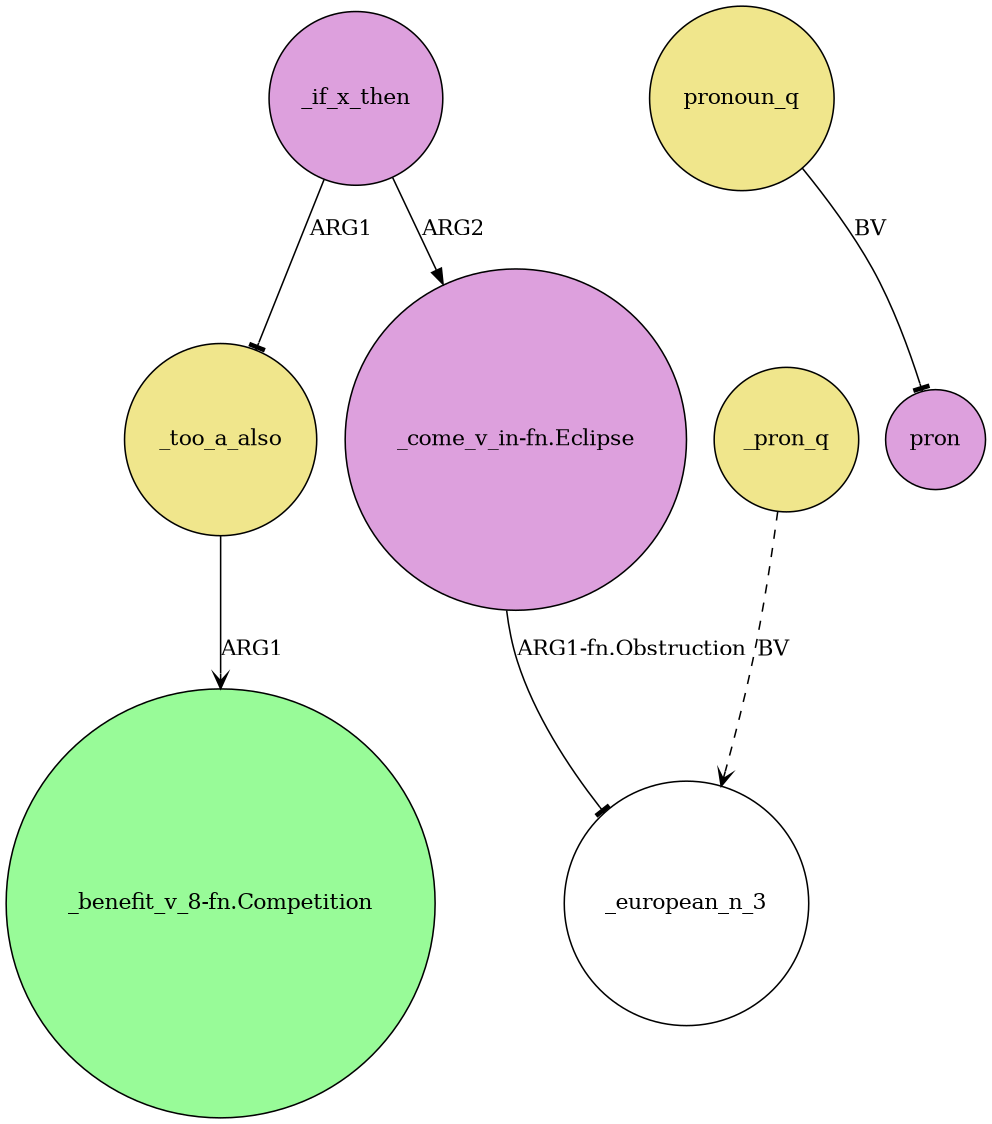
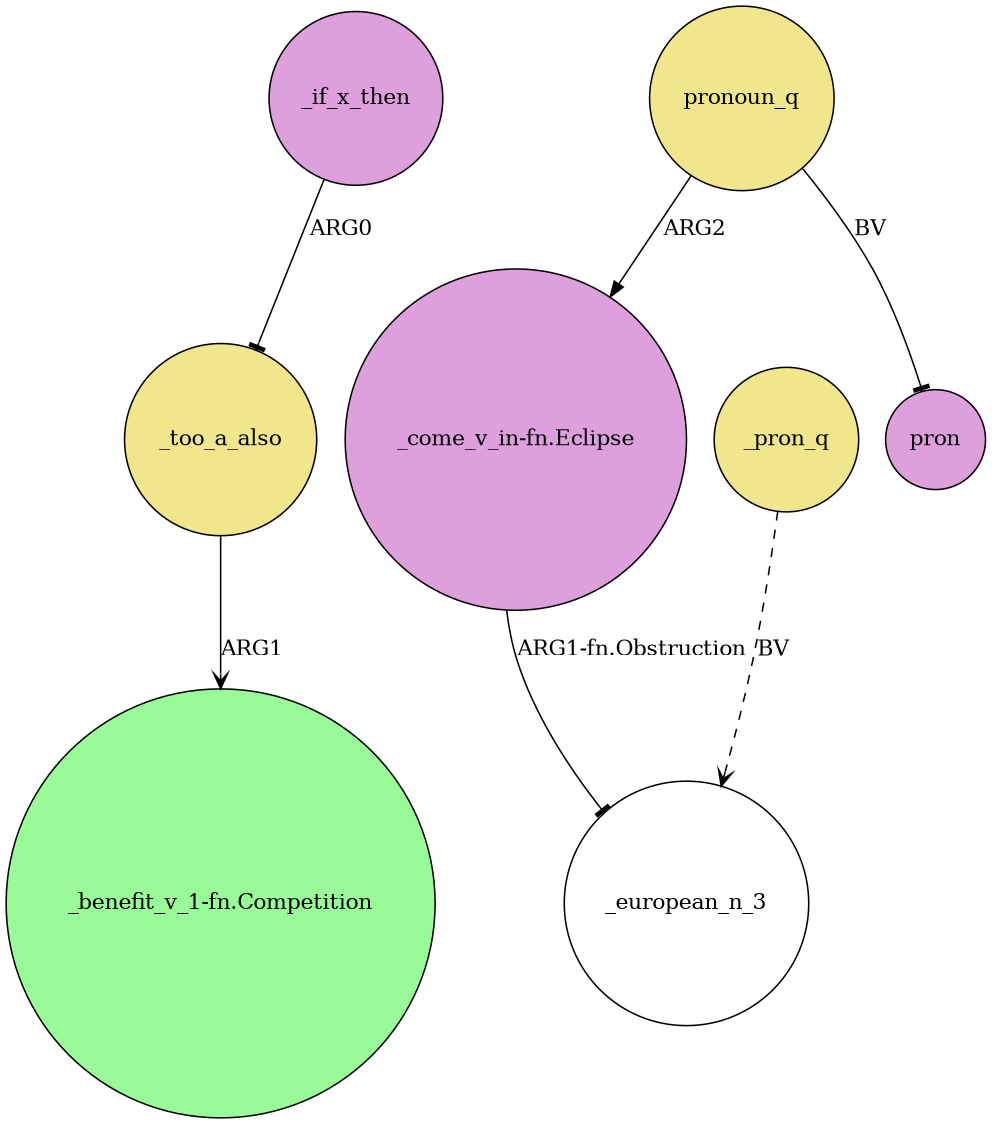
edge "_if_x_then" -> "_come_v_in-fn.Eclipse": now "pronoun_q" -> "_come_v_in-fn.Eclipse"
edge "_if_x_then" -> "_too_a_also": label "ARG1" -> "ARG0"
node "_benefit_v_8-fn.Competition": label "_benefit_v_8-fn.Competition" -> "_benefit_v_1-fn.Competition"
